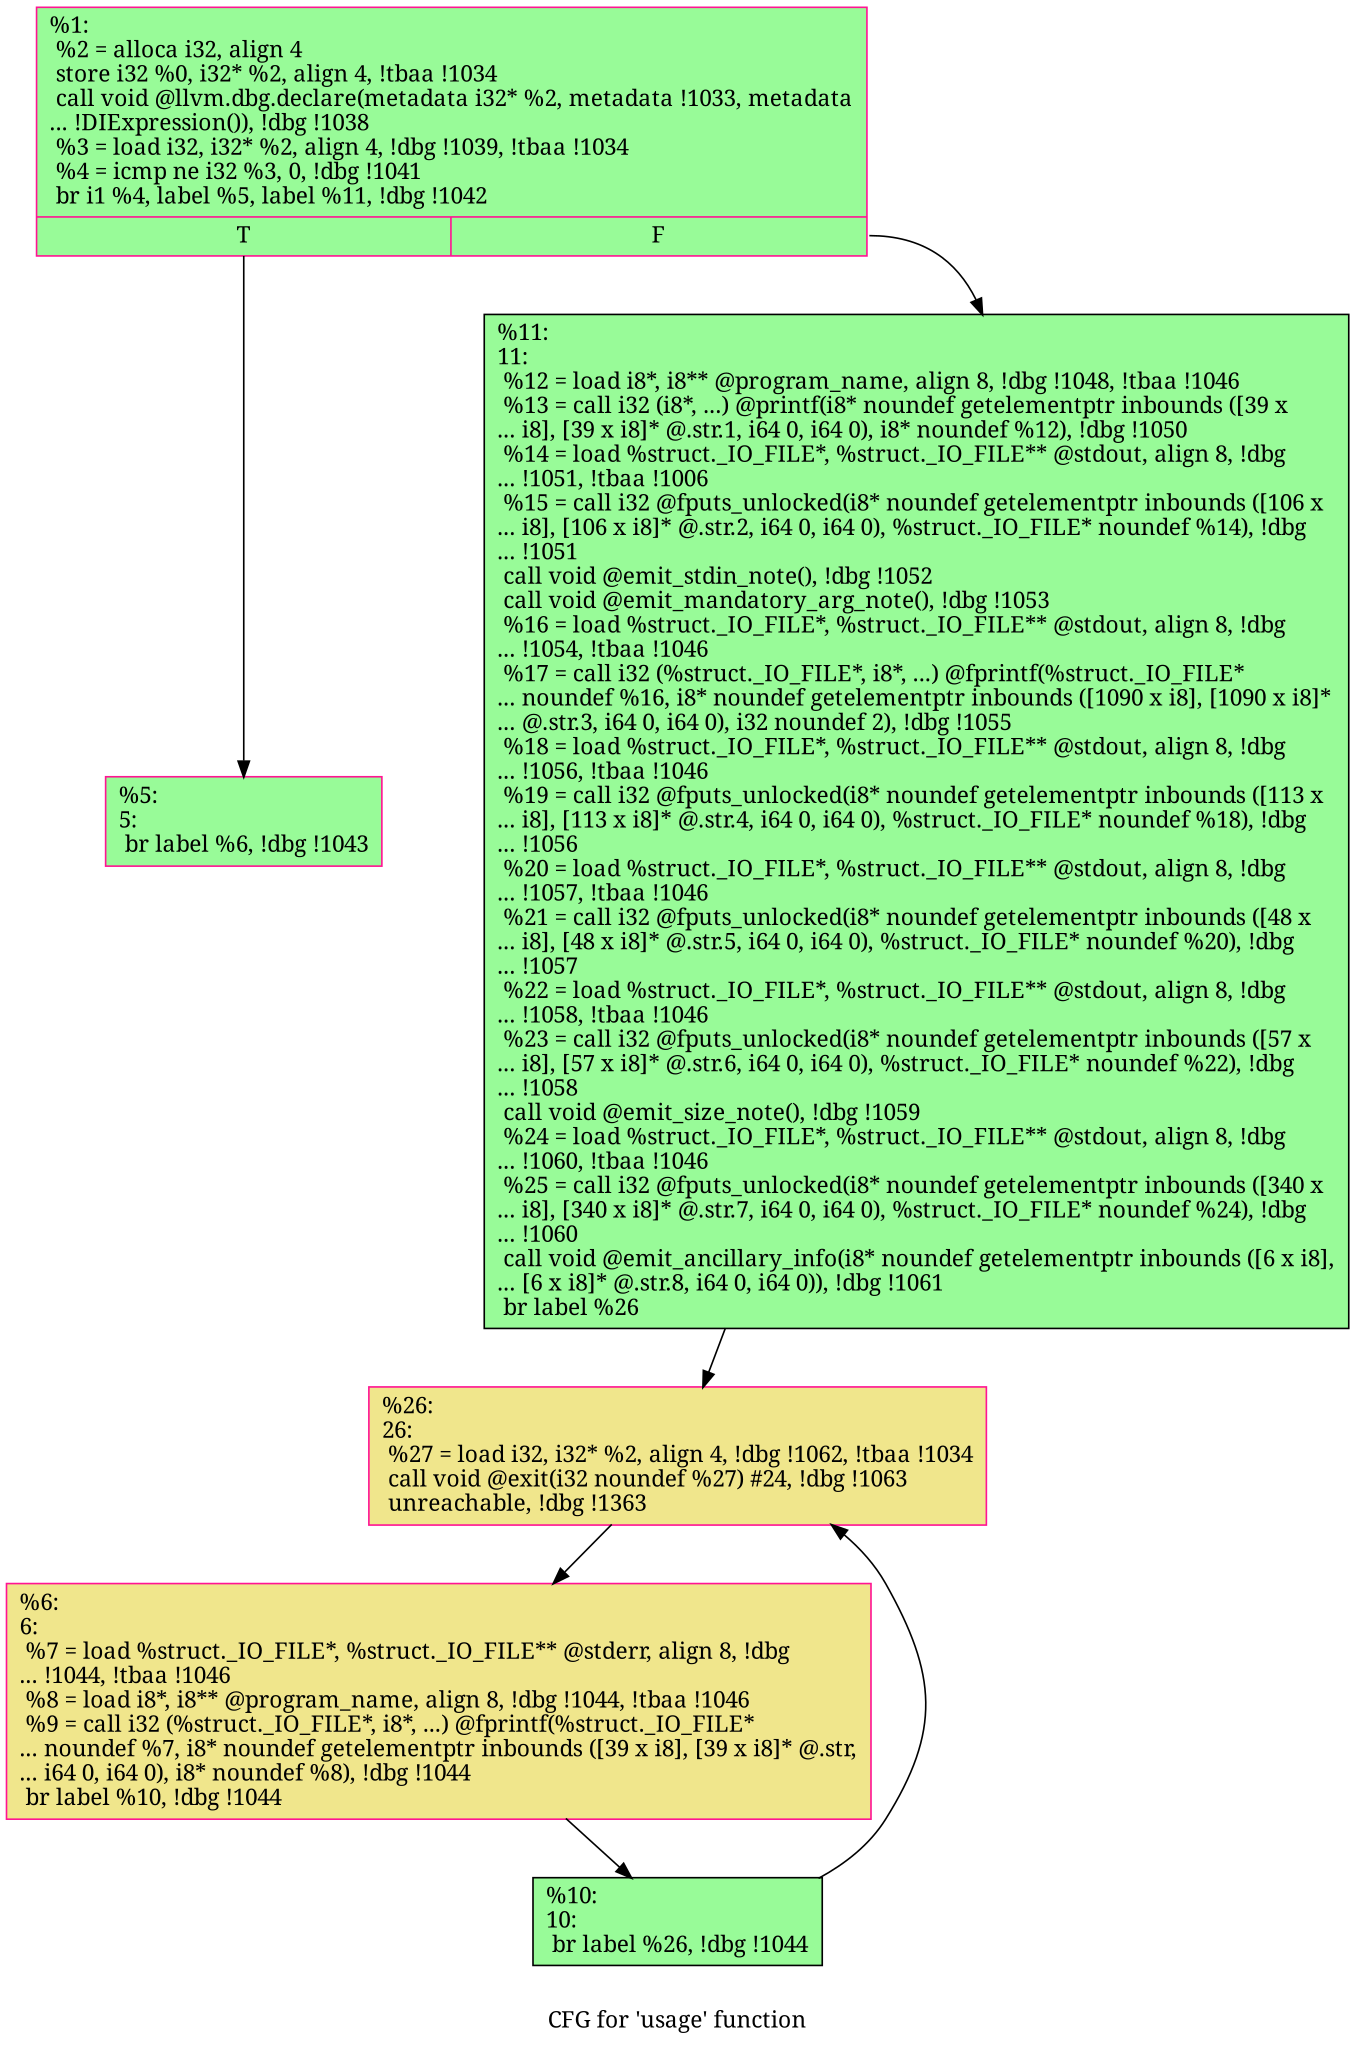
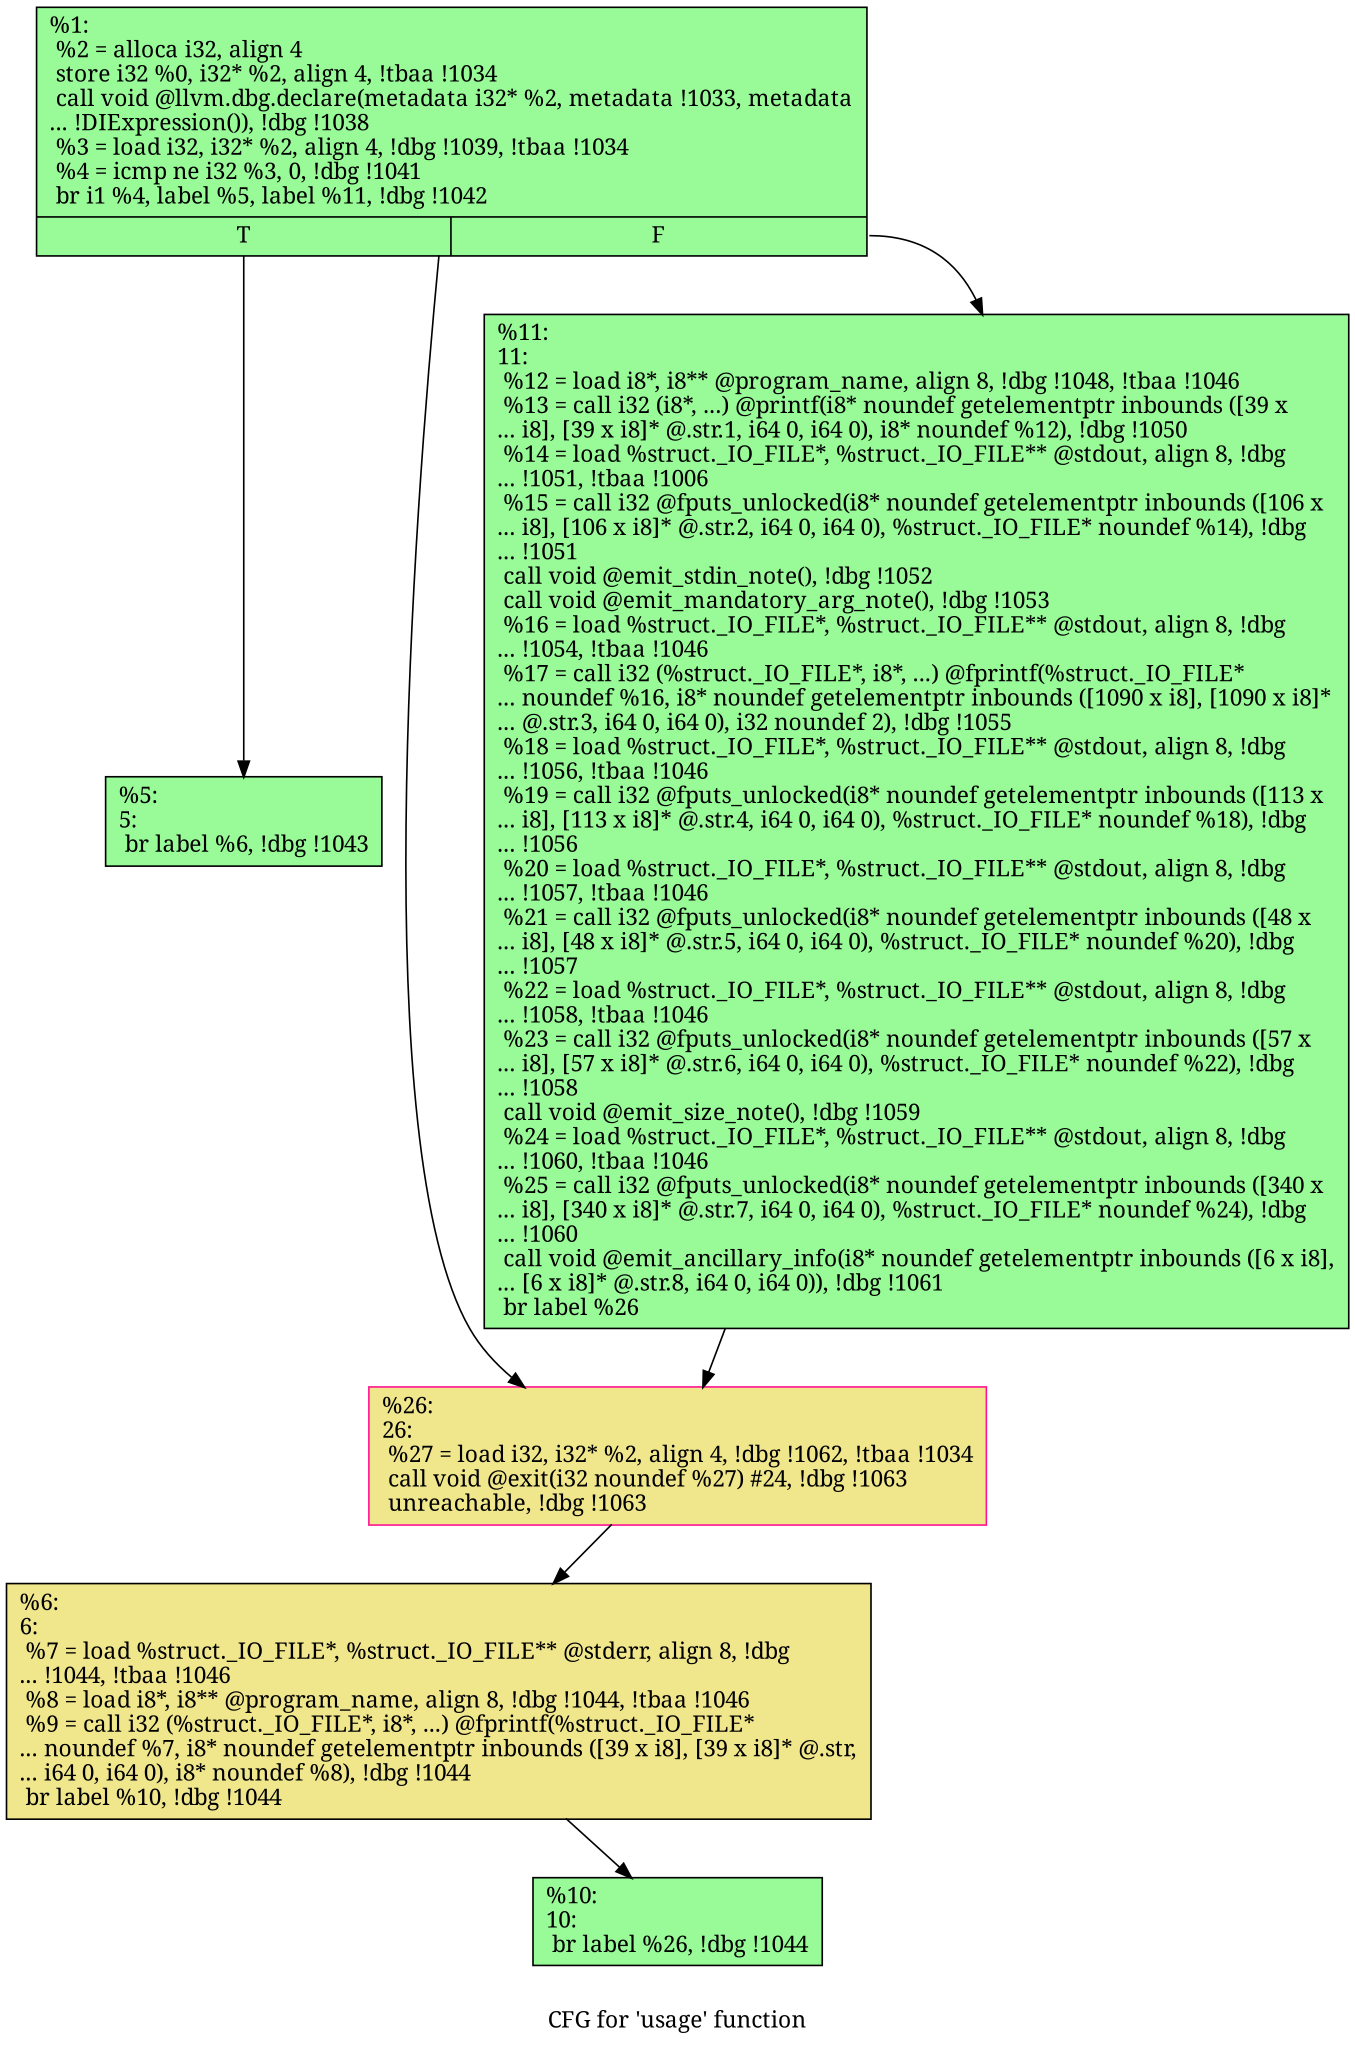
node "%1:": color deeppink -> black
node "%5:": color deeppink -> black
node "%26:": text "unreachable, !dbg !1363" -> "unreachable, !dbg !1063"
node "%6:": color deeppink -> black
edge "%10:" -> "%26:": now "%1:" -> "%26:"
